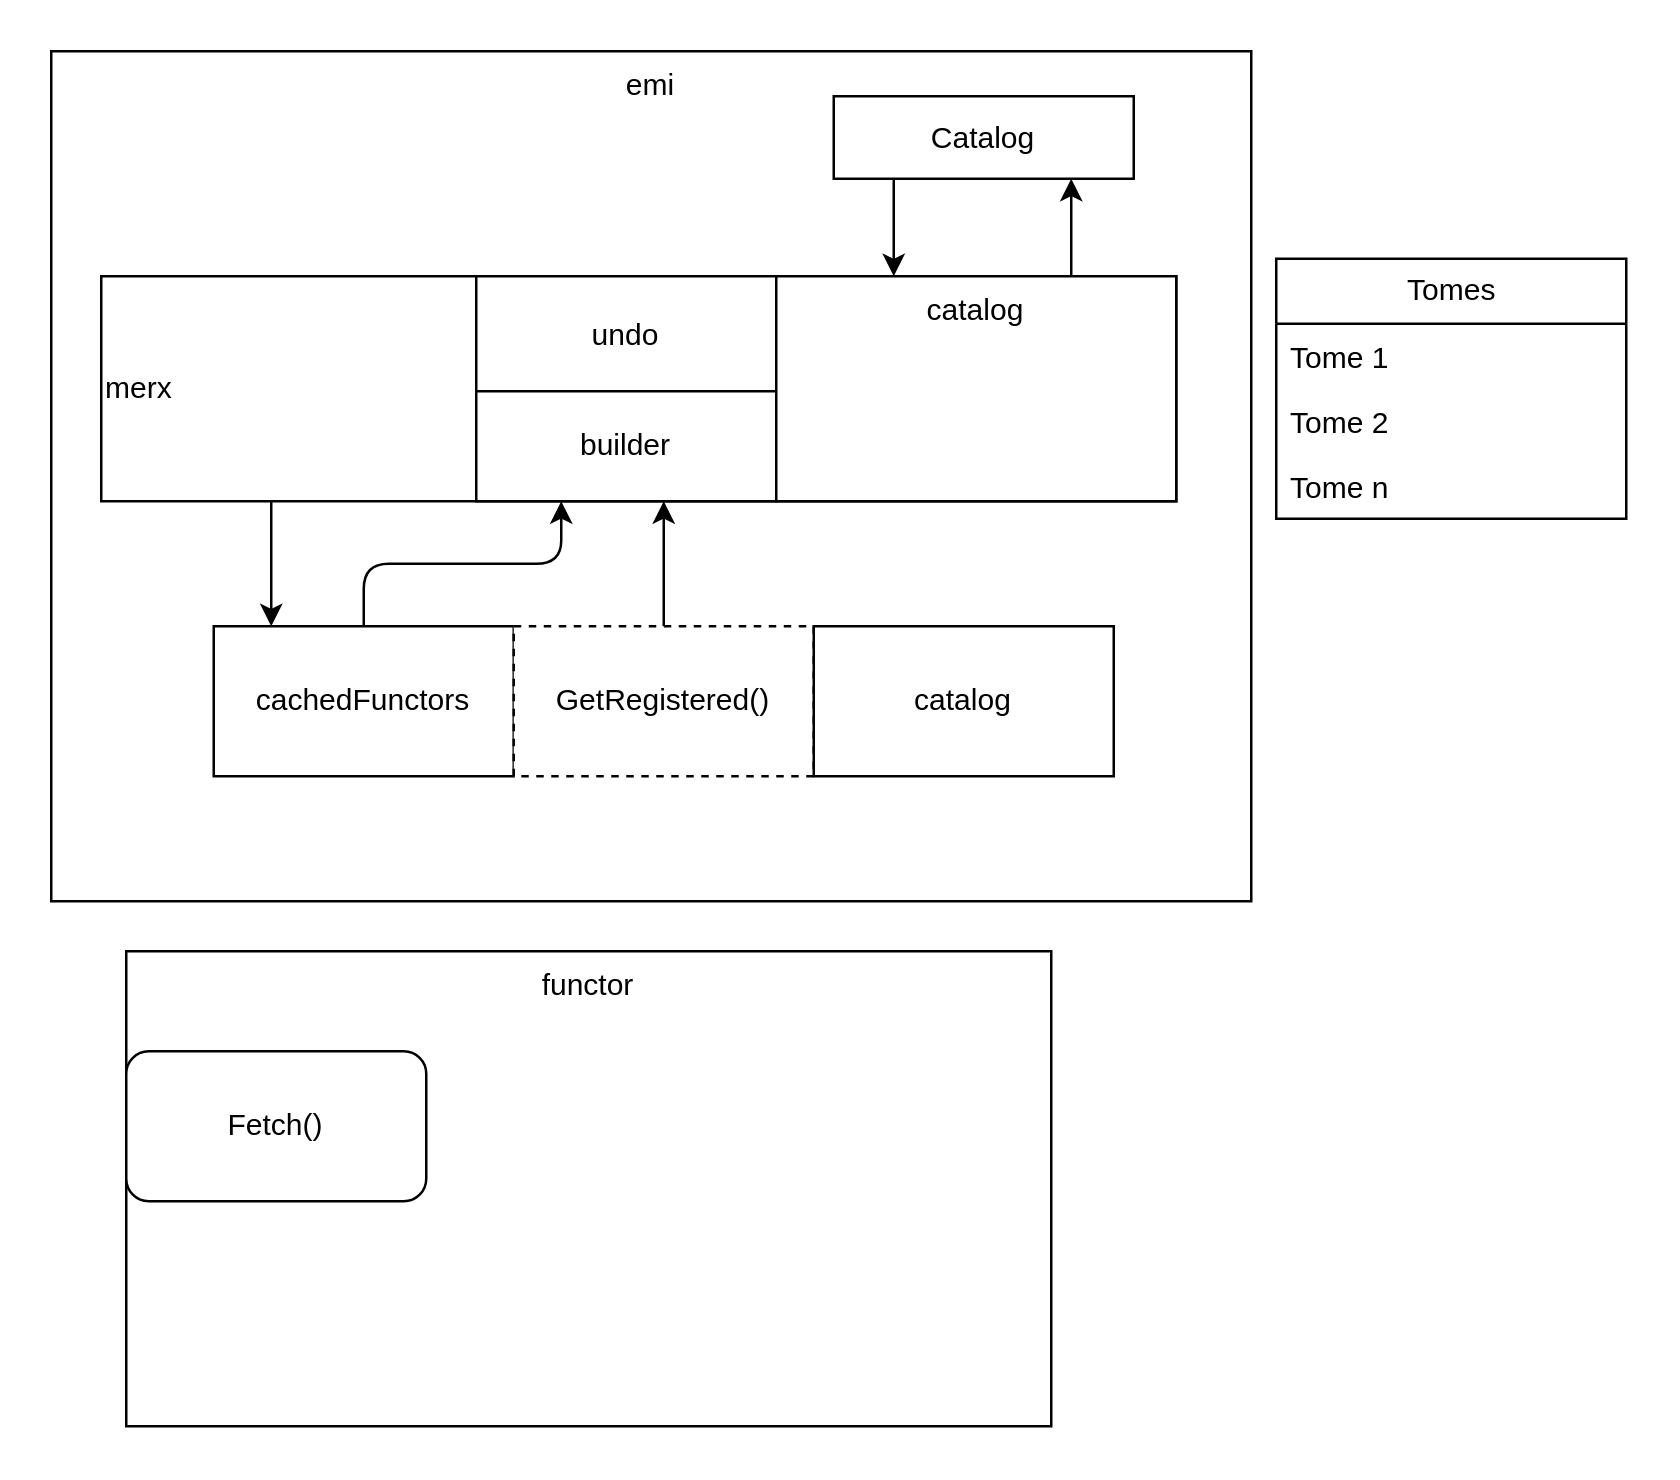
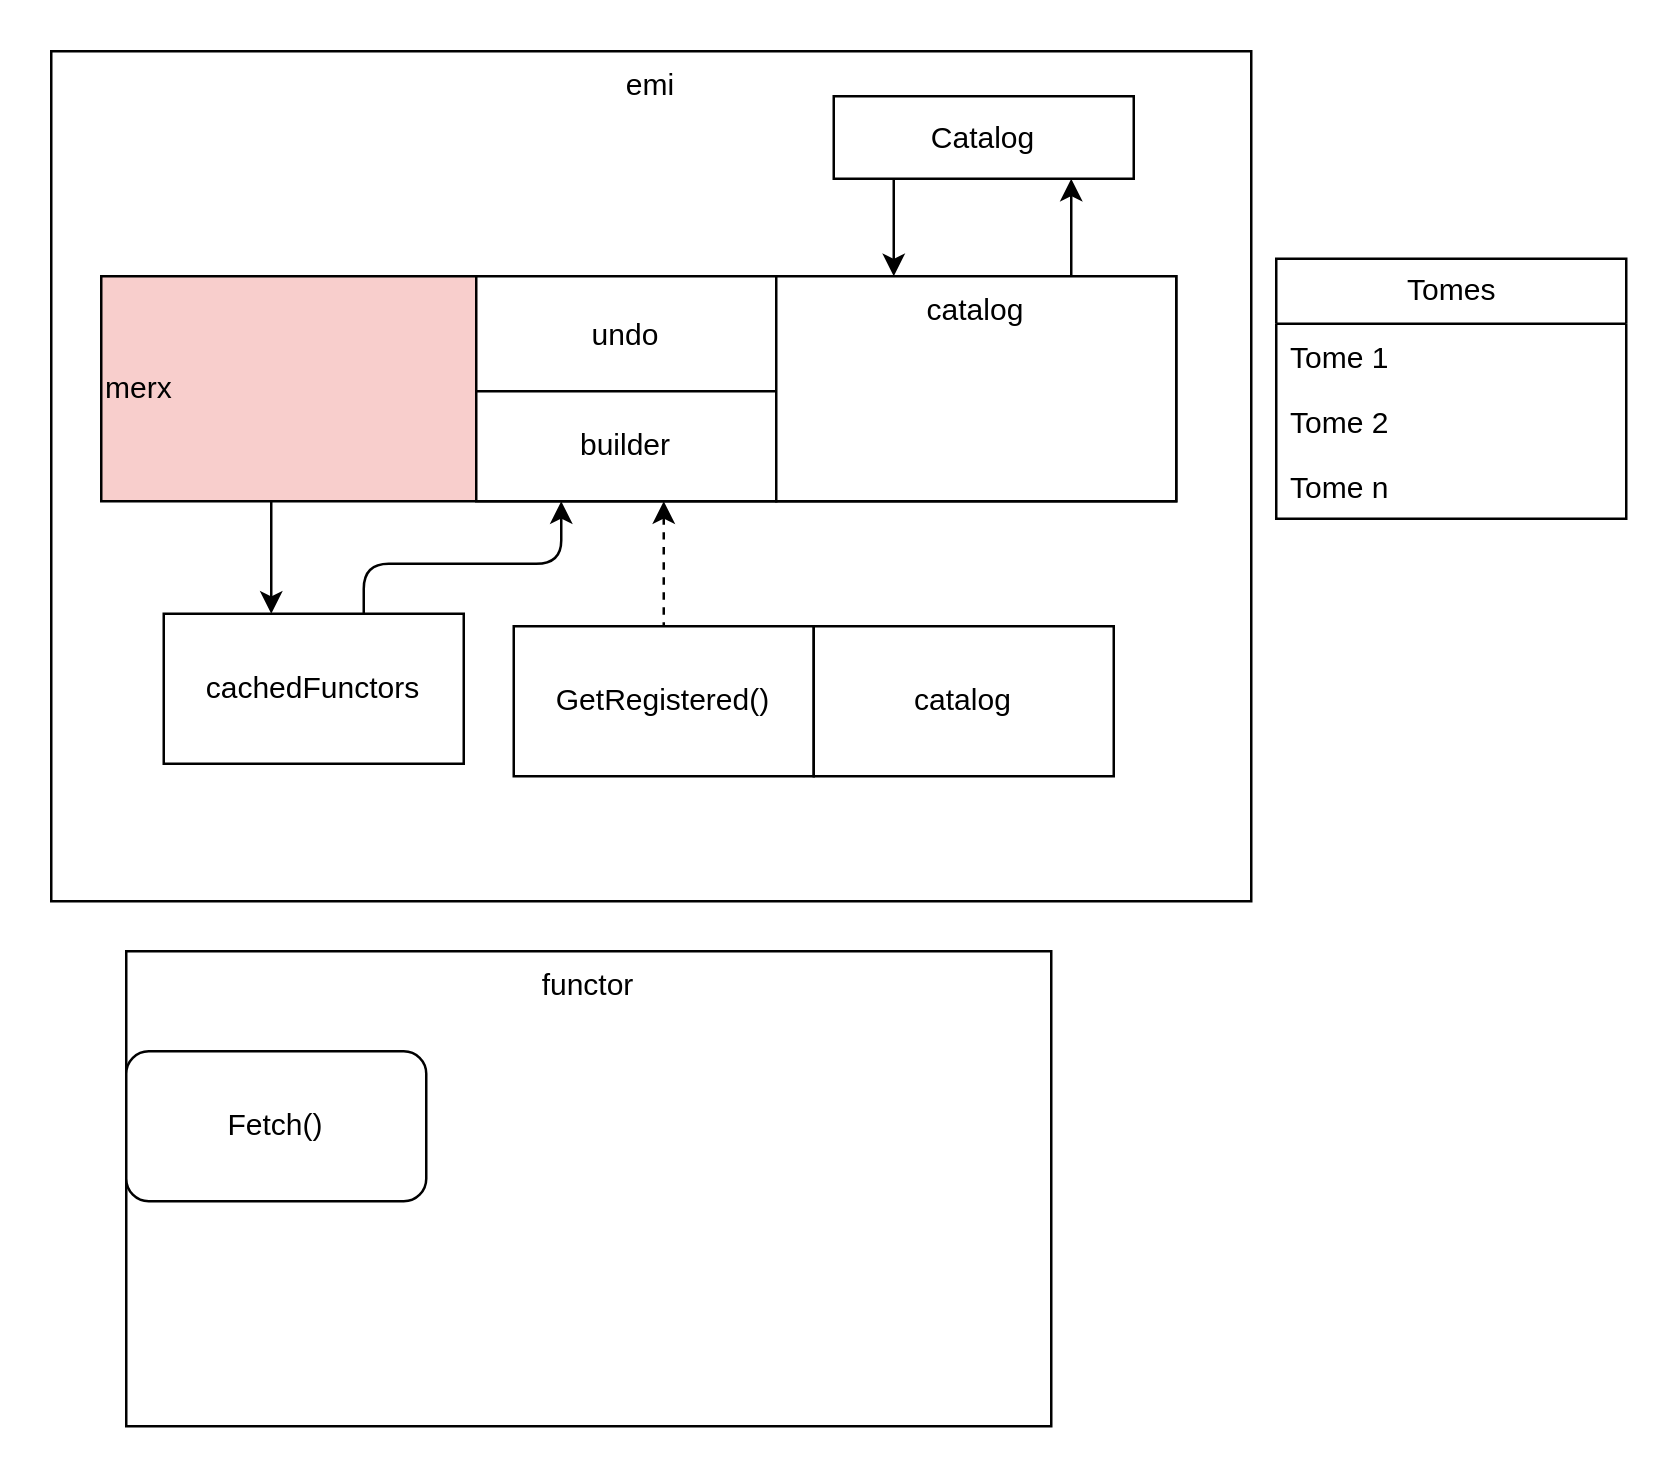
node "merx": fillcolor #ffffff -> #f8cecc
edge "GetRegistered()" -> "builder": style solid -> dashed
node "cachedFunctors": moved (364, 701) -> (314, 689)
node "GetRegistered()": style dashed -> solid
